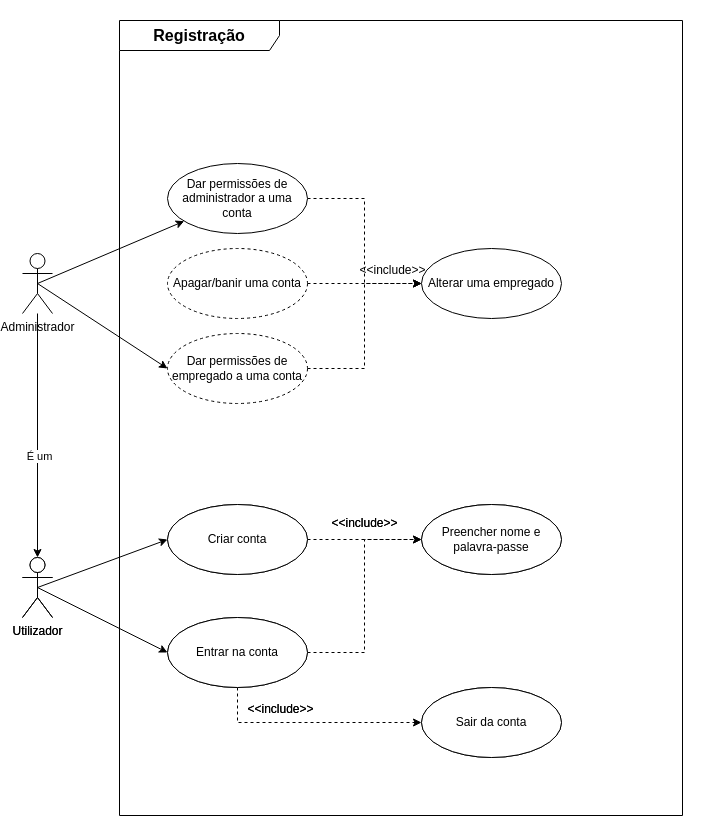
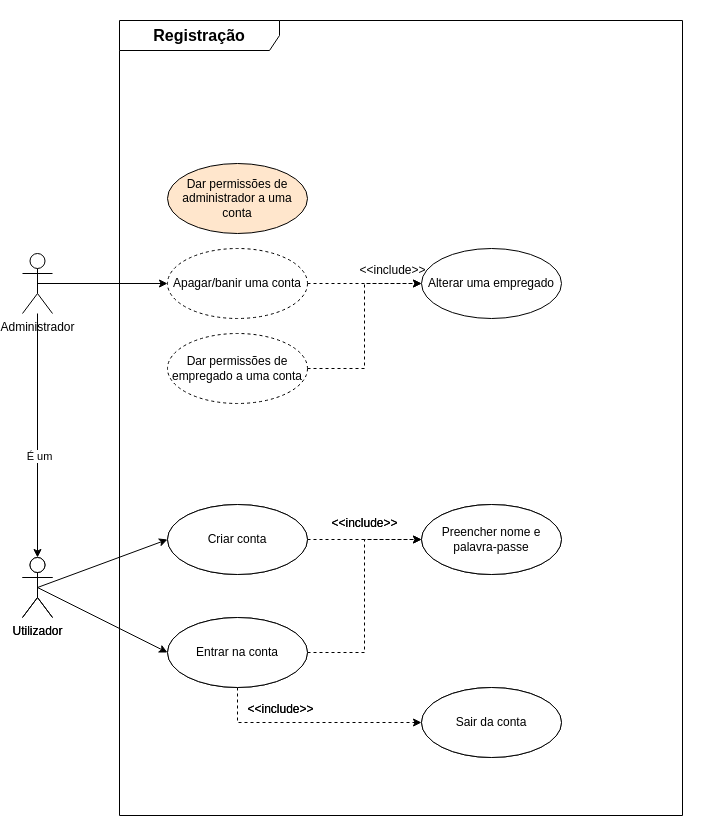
node "Dar permissões de administrador a uma conta": fillcolor #ffffff -> #ffe6cc
edge "Dar permissões de administrador a uma conta" -> "Alterar uma empregado": removed
edge "Administrador" -> "Dar permissões de administrador a uma conta": now "Administrador" -> "Apagar/banir uma conta"
edge "Administrador" -> "Dar permissões de empregado a uma conta": removed
